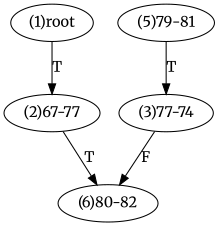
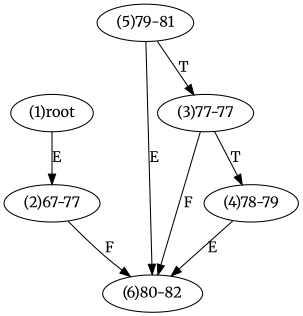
edge "(1)root" -> "(2)67-77": label "T" -> "E"
node "(3)77-74": label "(3)77-74" -> "(3)77-77"
edge "(5)79-81" -> "(6)80-82": added, label "E"
edge "(2)67-77" -> "(6)80-82": label "T" -> "F"
node "(4)78-79": added
